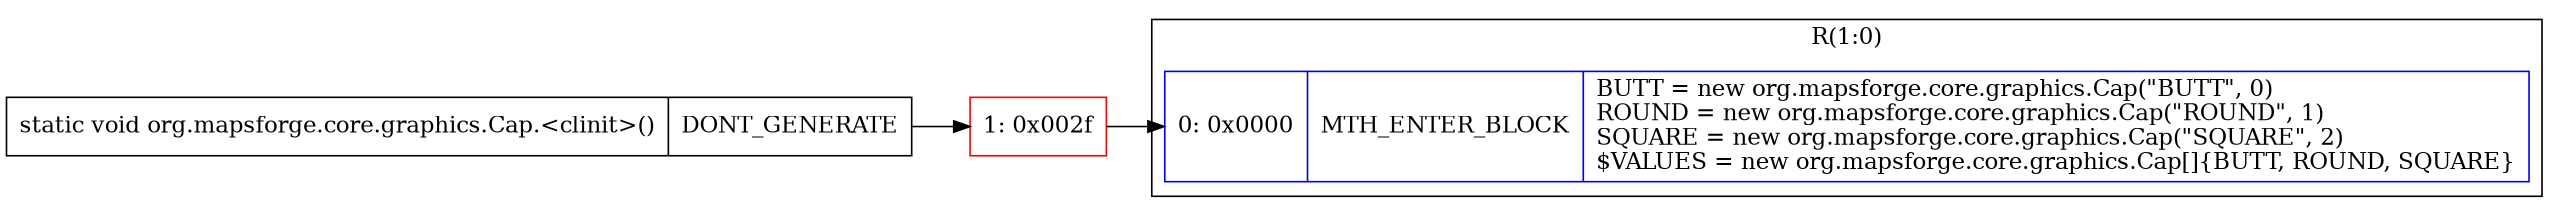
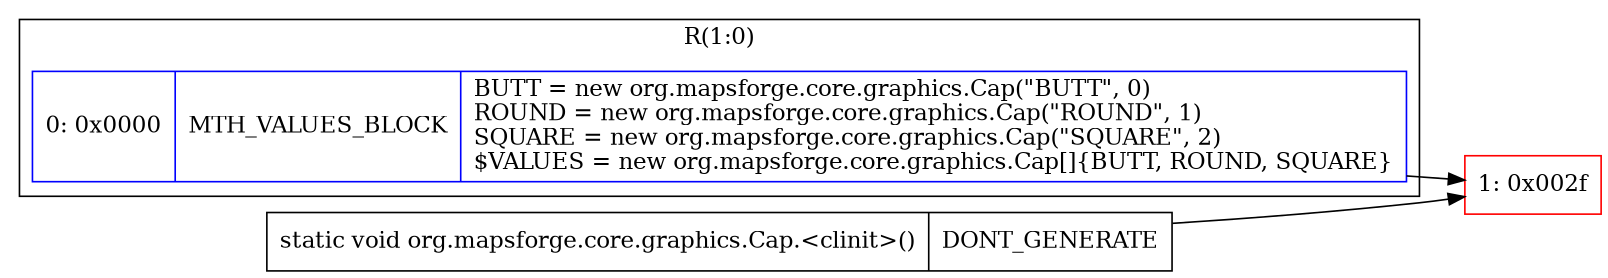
node "0: 0x0000": text "MTH_ENTER_BLOCK" -> "MTH_VALUES_BLOCK"
edge "1: 0x002f" -> "0: 0x0000": reversed
